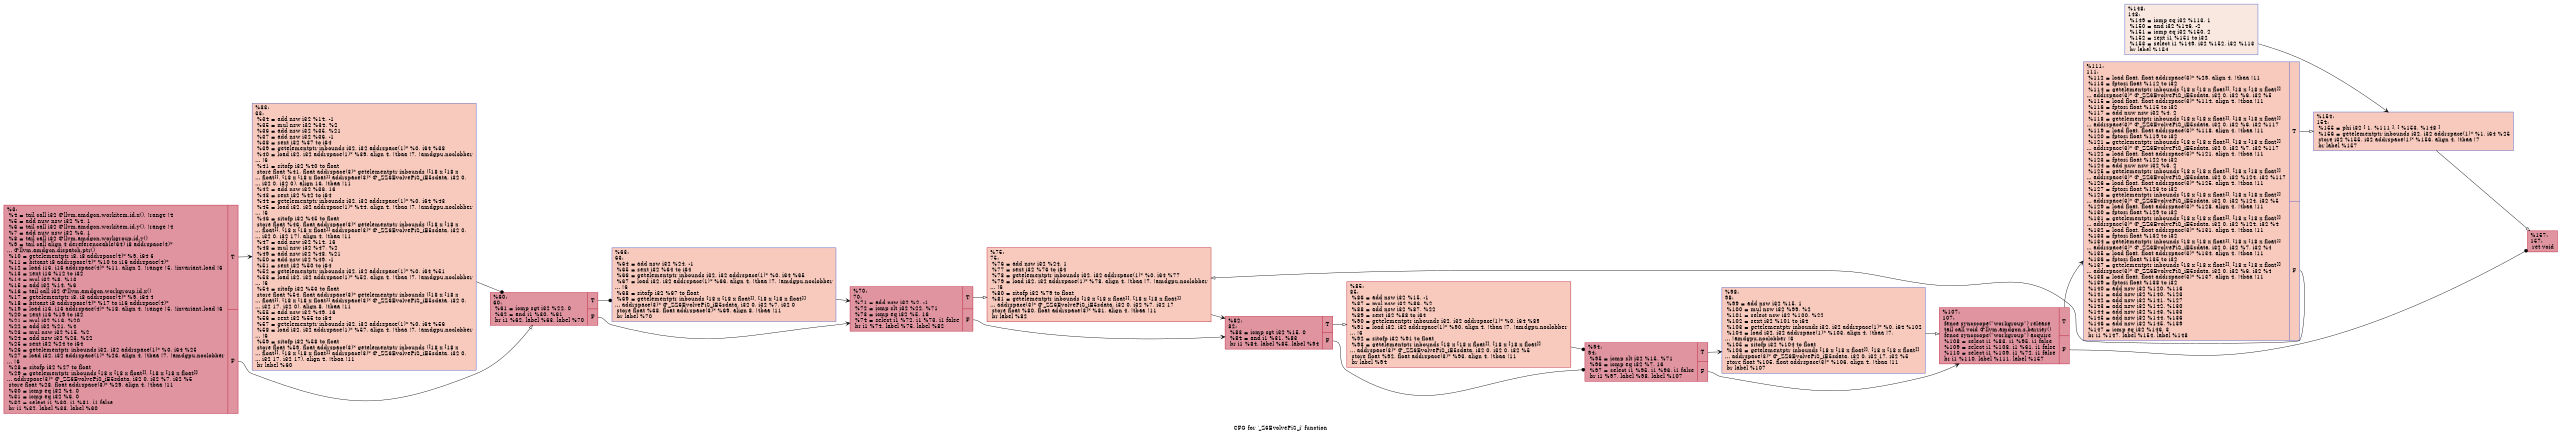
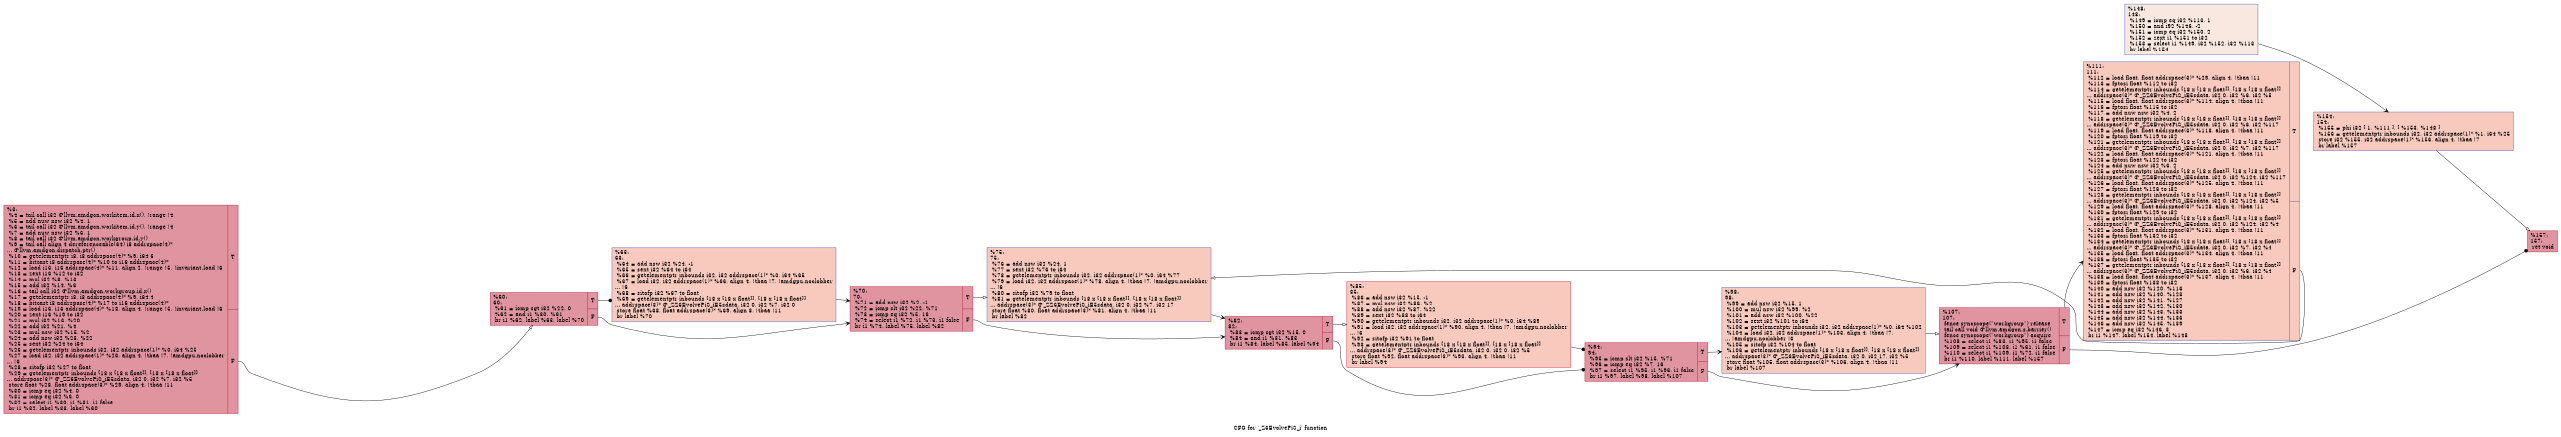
node "%148:": text "%150 = and i32 %146, -2" -> "%150 = and i92 %146, -2"
edge "%111:" -> "%154:": removed
node "%33:": removed
node "%75:": color #b70d28ff -> #3d50c3ff
node "%98:": text "%101 = select nsw i32 %100, %22" -> "%101 = add nsw i32 %100, %22"
